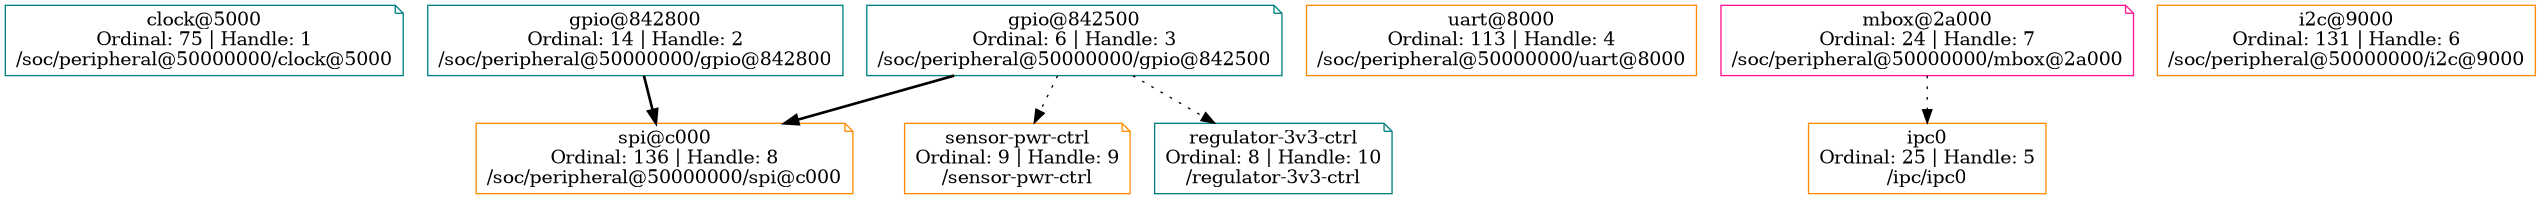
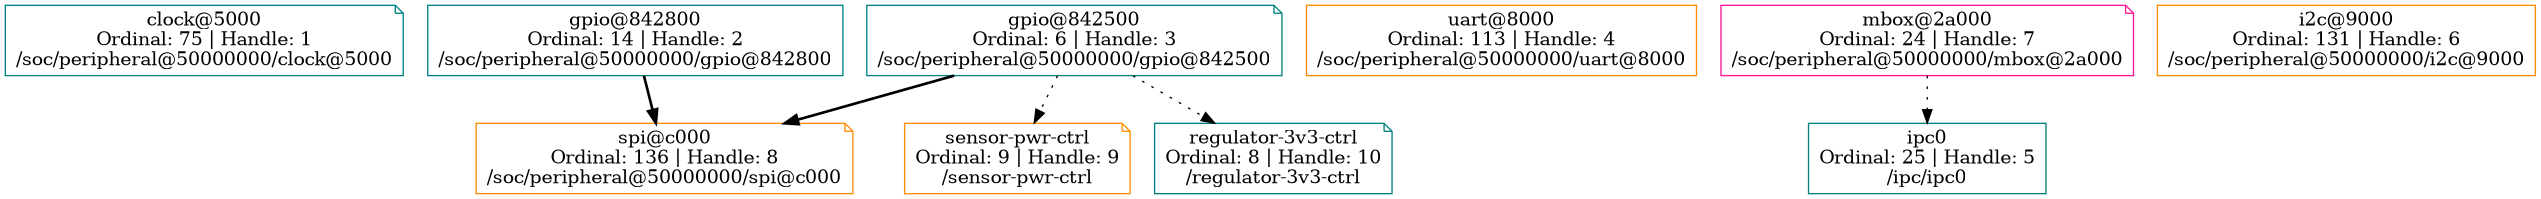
node "ipc0 Ordinal: 25 | Handle: 5 /ipc/ipc0": color darkorange -> teal
